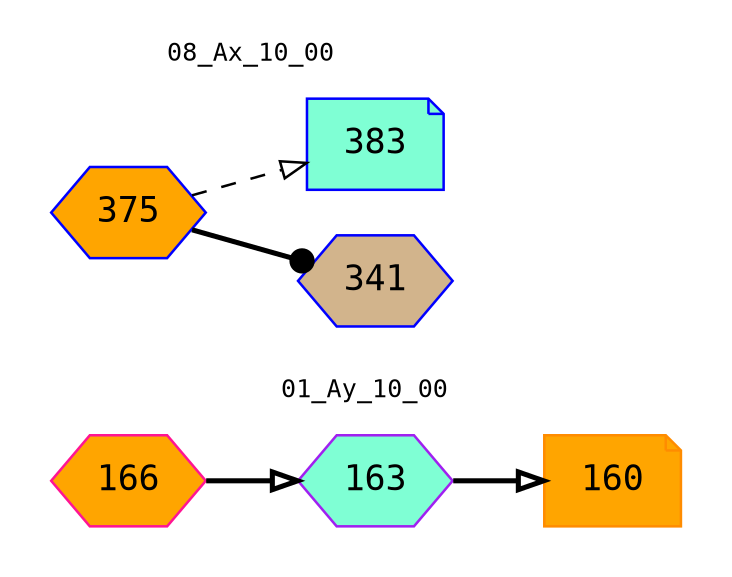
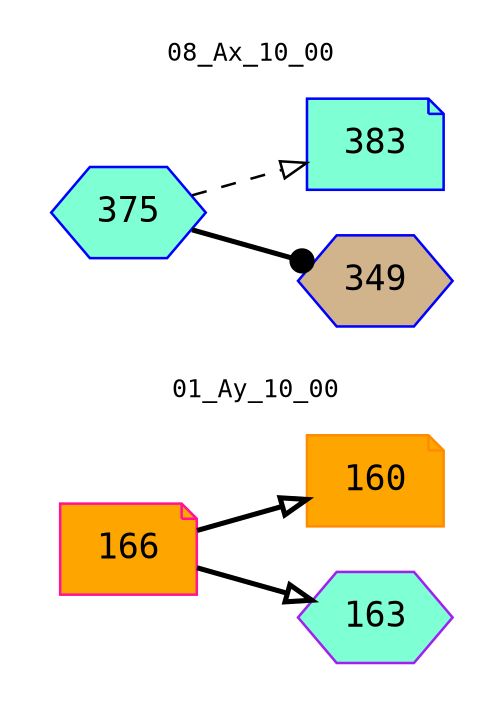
node "375": fillcolor orange -> aquamarine
node "341": label "341" -> "349"
node "166": shape hexagon -> note
edge "163" -> "160": now "166" -> "160"
